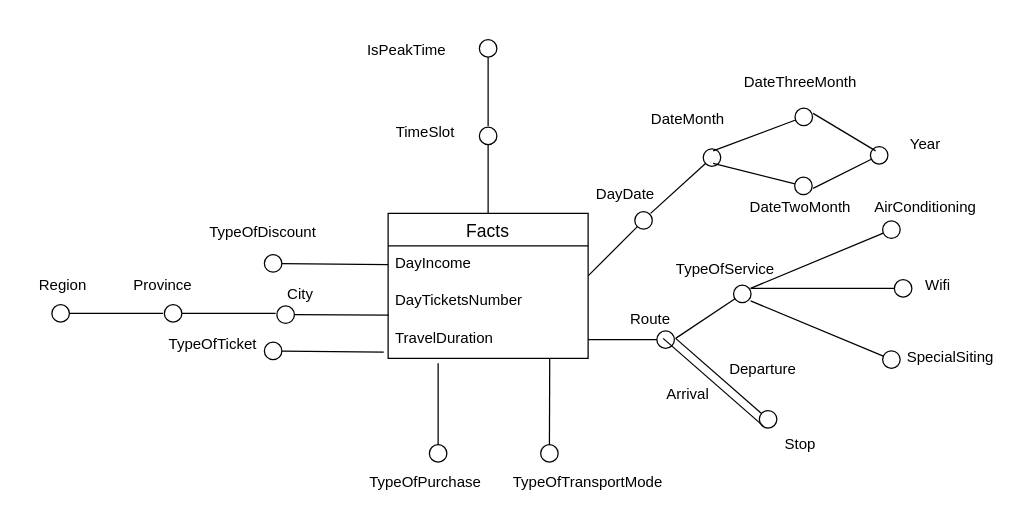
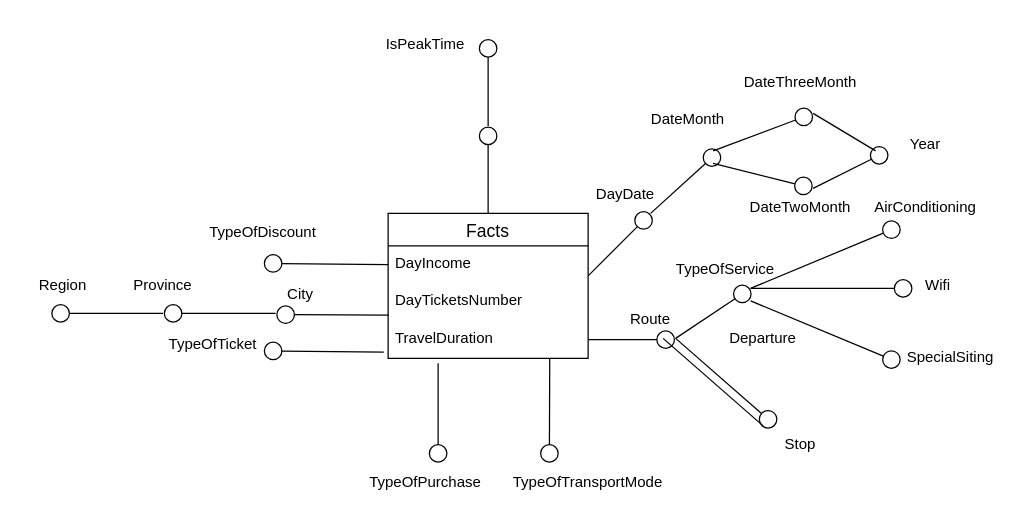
node "IsPeakTime": moved (407, 51) -> (426, 44)
node "TimeSlot": removed
node "Departure": moved (763, 369) -> (763, 338)
node "Arrival": removed
